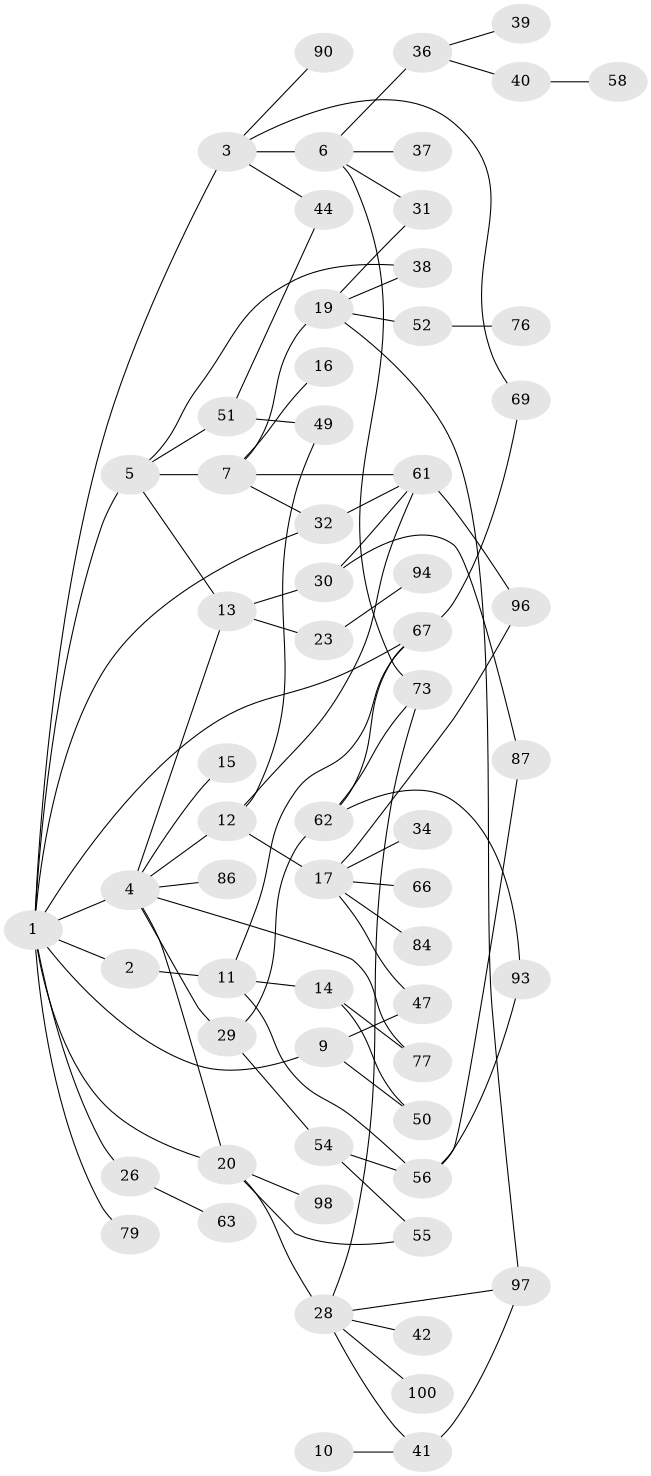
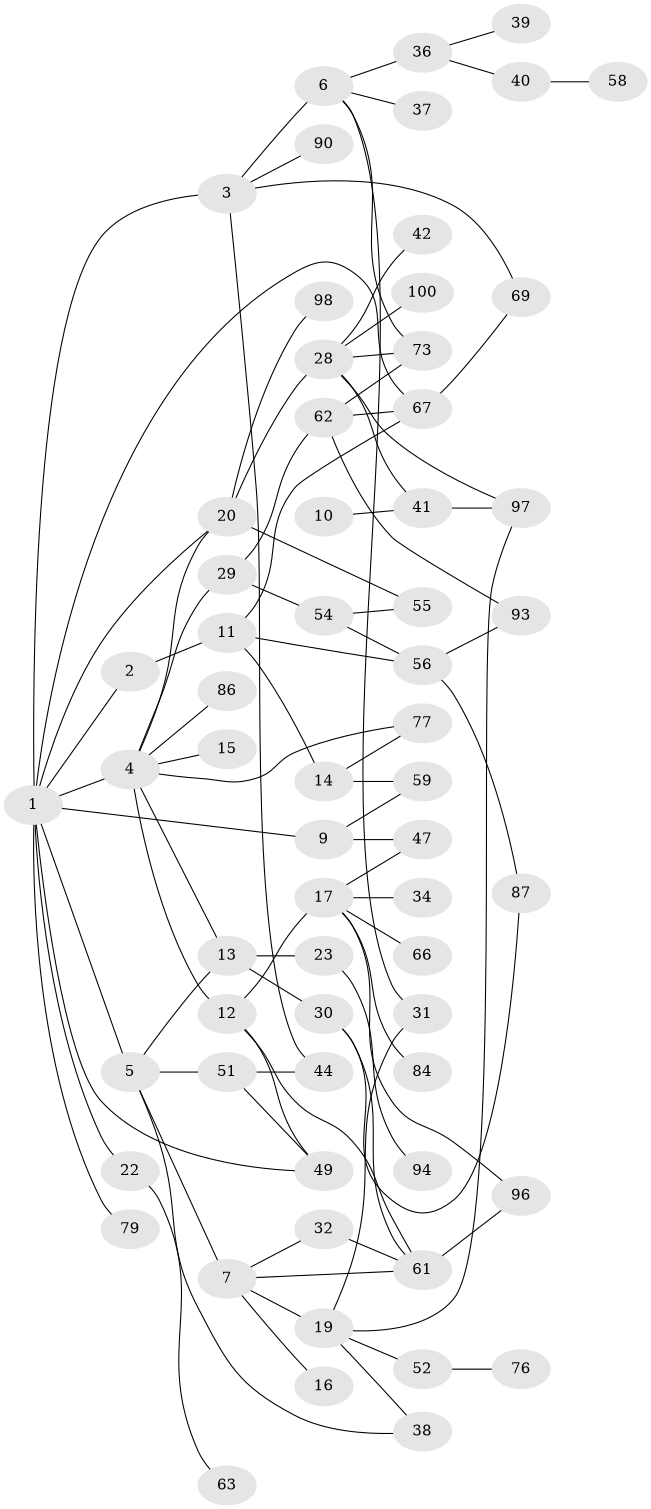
edge "32" -- "1": now "49" -- "1"
node "50": label "50" -> "59"
node "26": label "26" -> "22"
